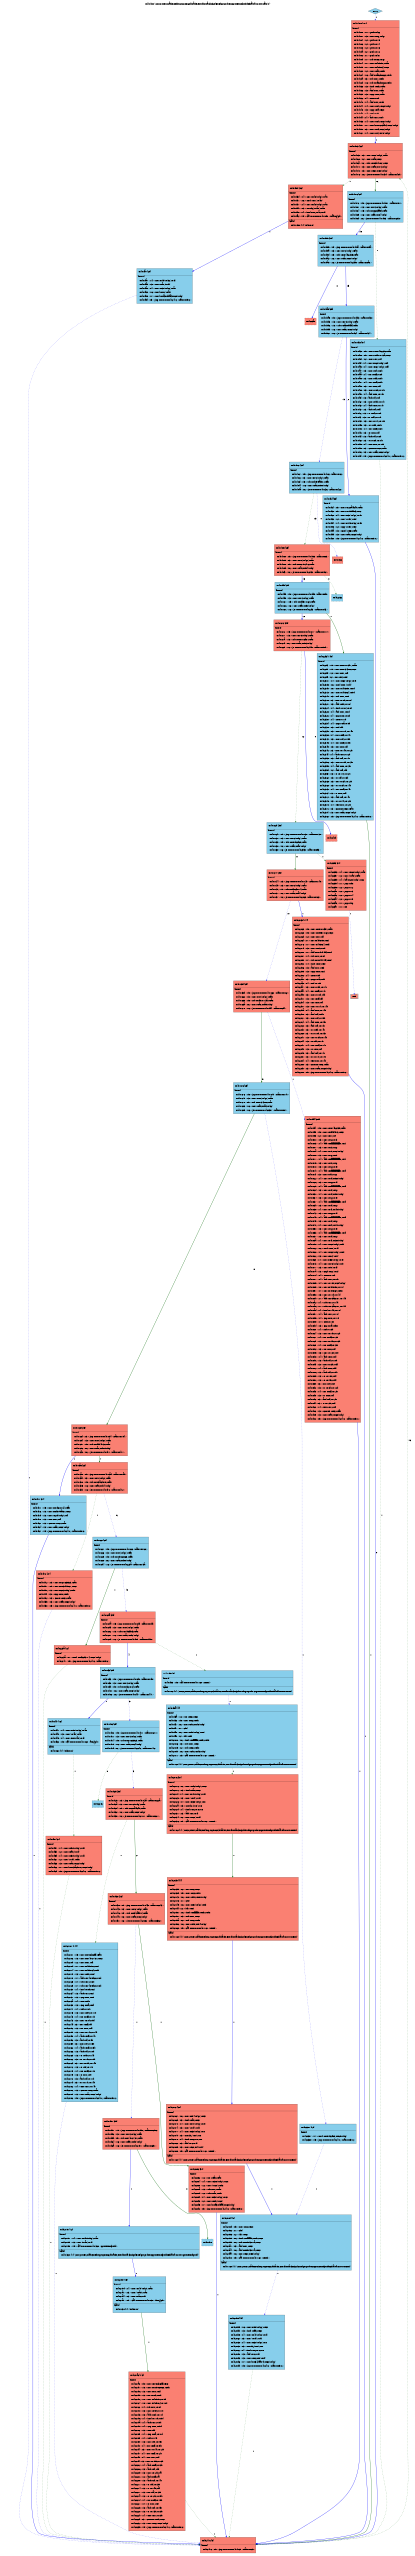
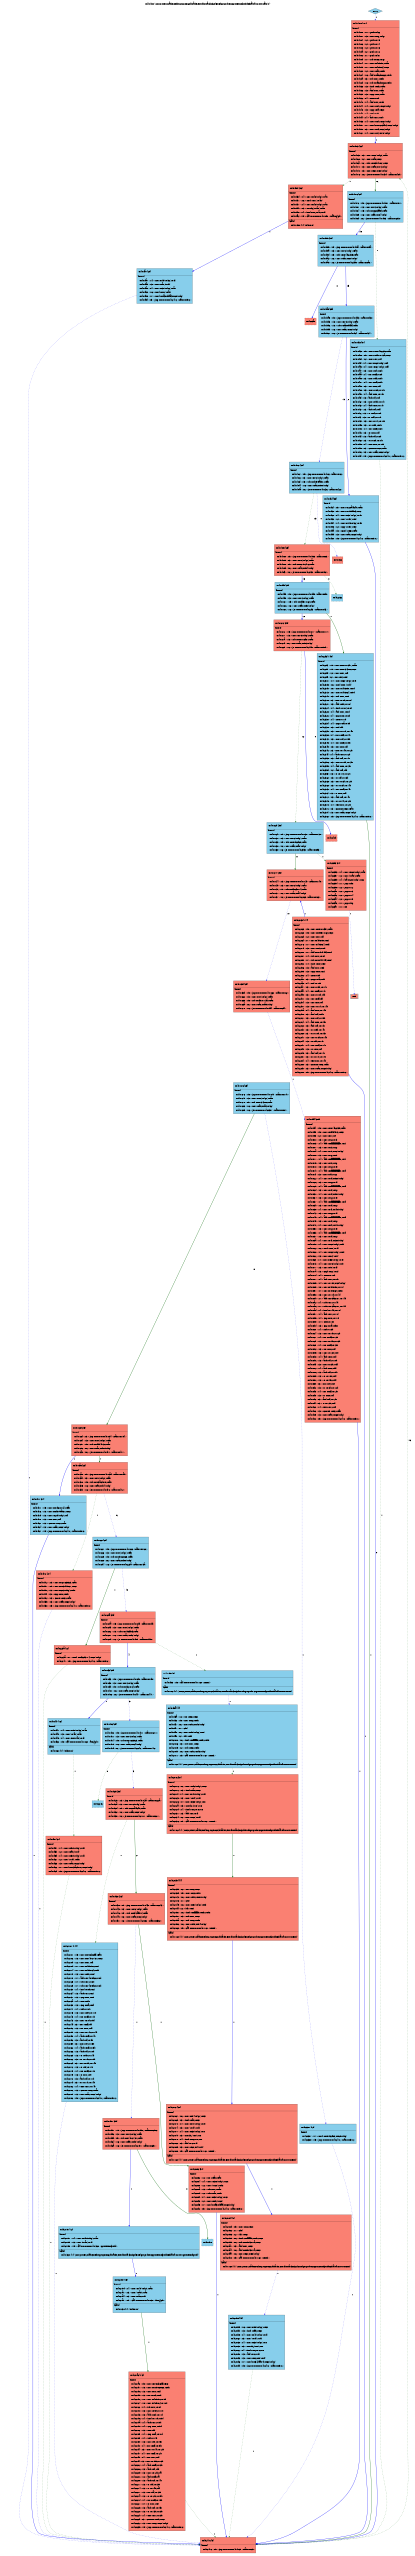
edge "0x401c44 [25]" -> "0x402263 [144]": reversed
edge "0x401c5d [25]" -> "0x401c76 [25]": removed, label "9"
edge "0x402387 [12]" -> "0x40208d [40]": now "0x402387 [12]" -> "0x40241c [5]"
node "0x40208d [40]": fillcolor skyblue -> salmon
